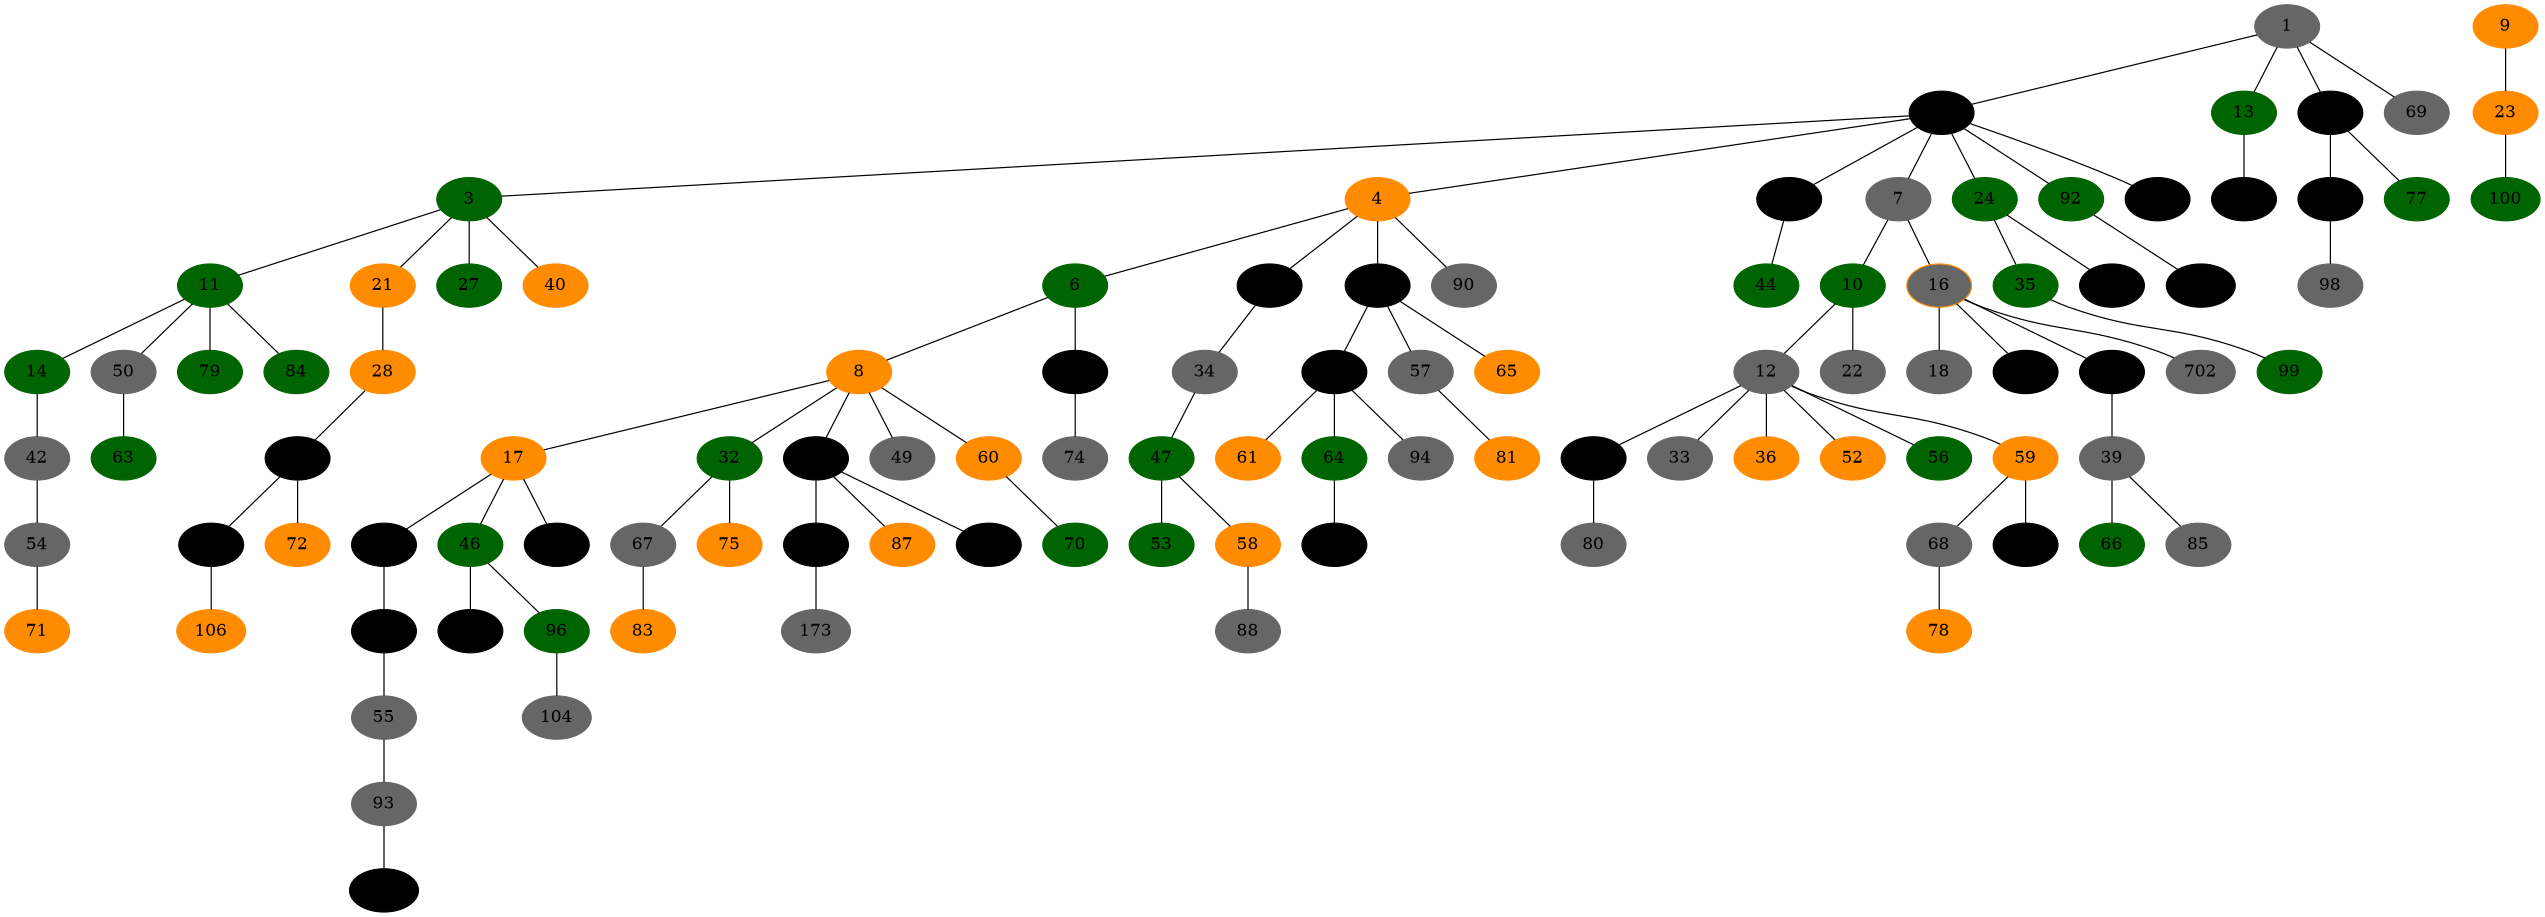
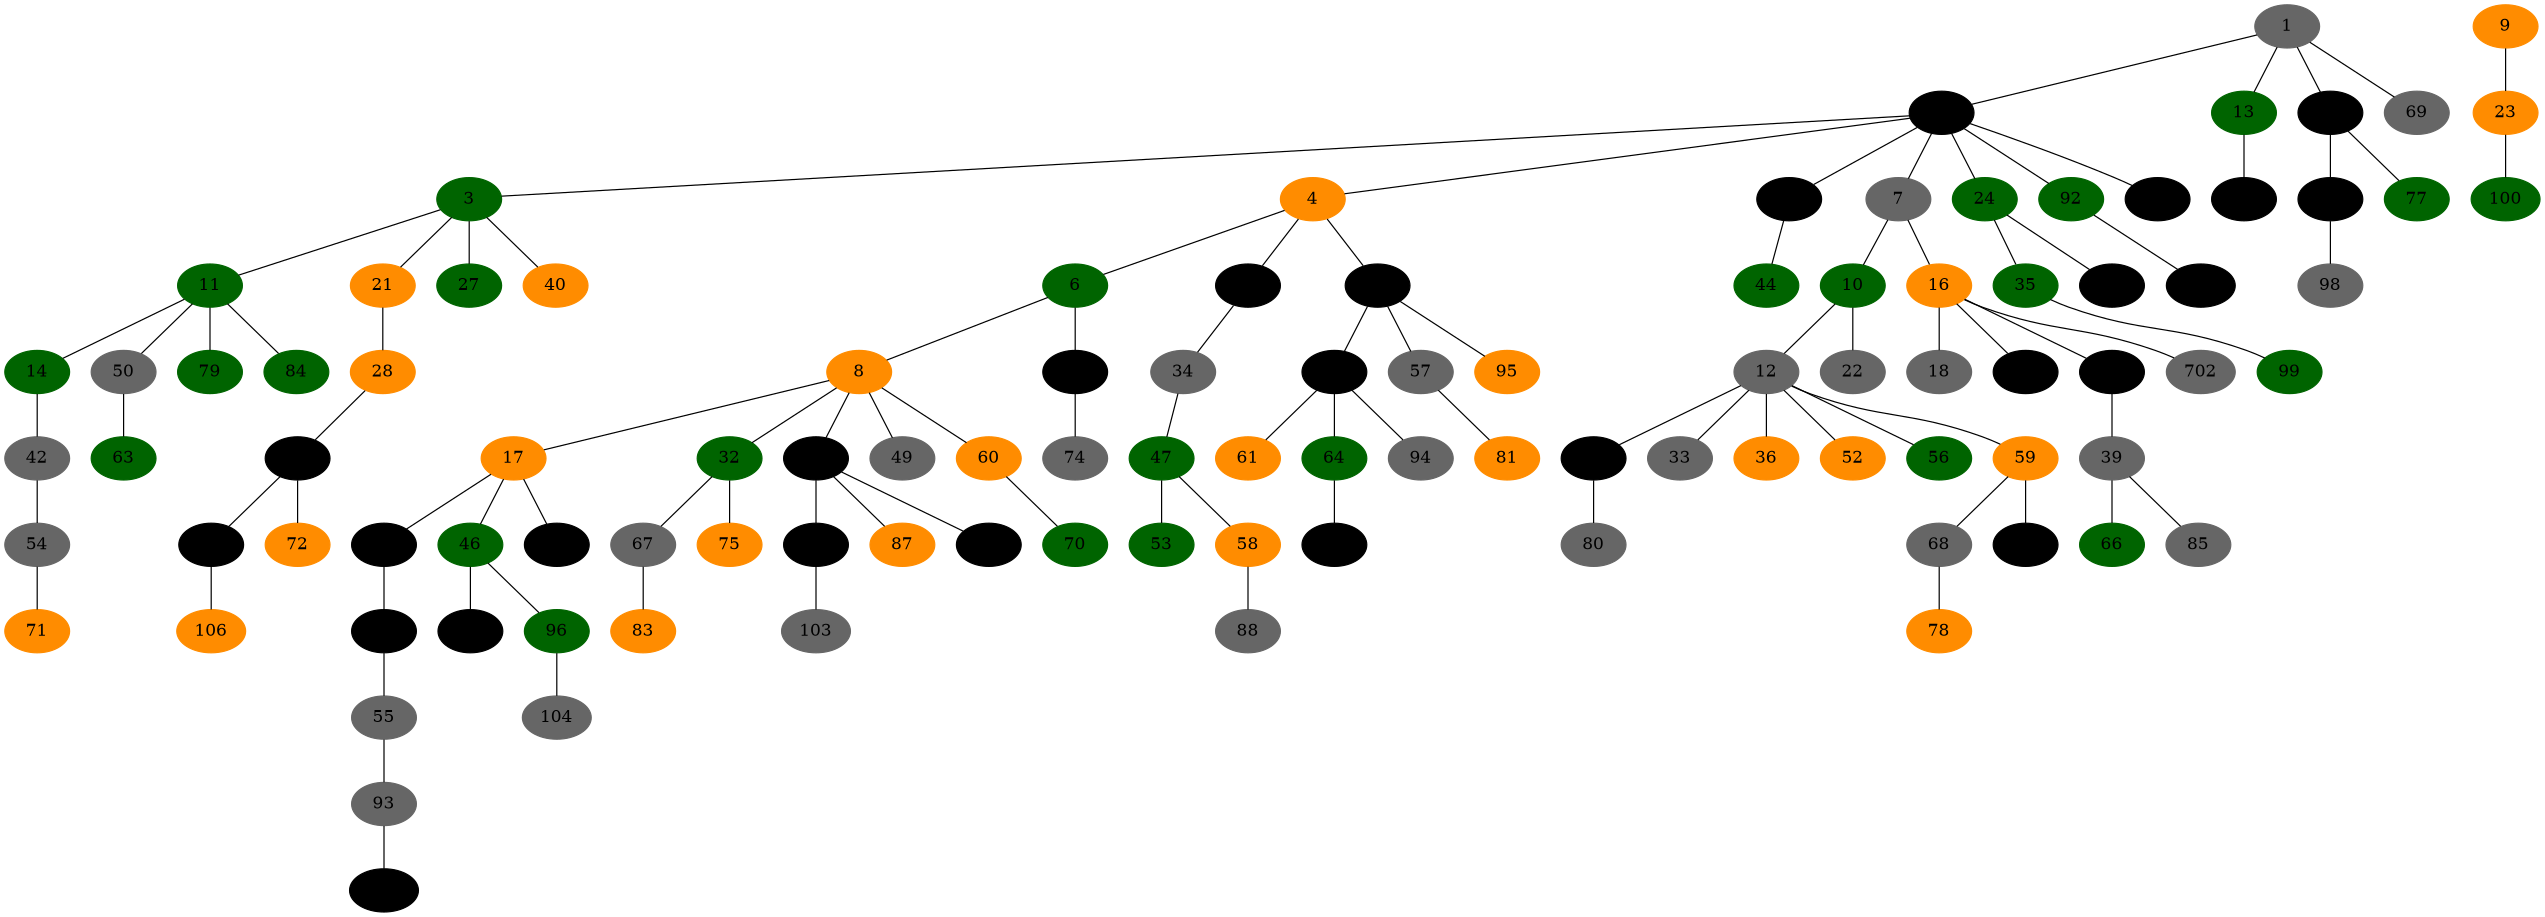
node "90": removed
node "16": fillcolor gray40 -> darkorange
node "65": label "65" -> "95"
node "173": label "173" -> "103"
